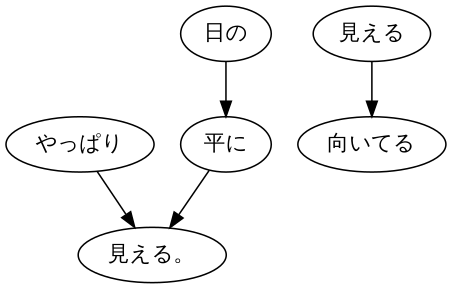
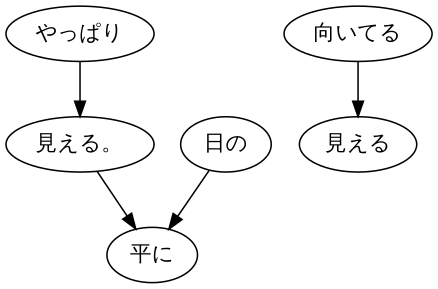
edge "見える" -> "向いてる": reversed
edge "平に" -> "見える。": reversed
